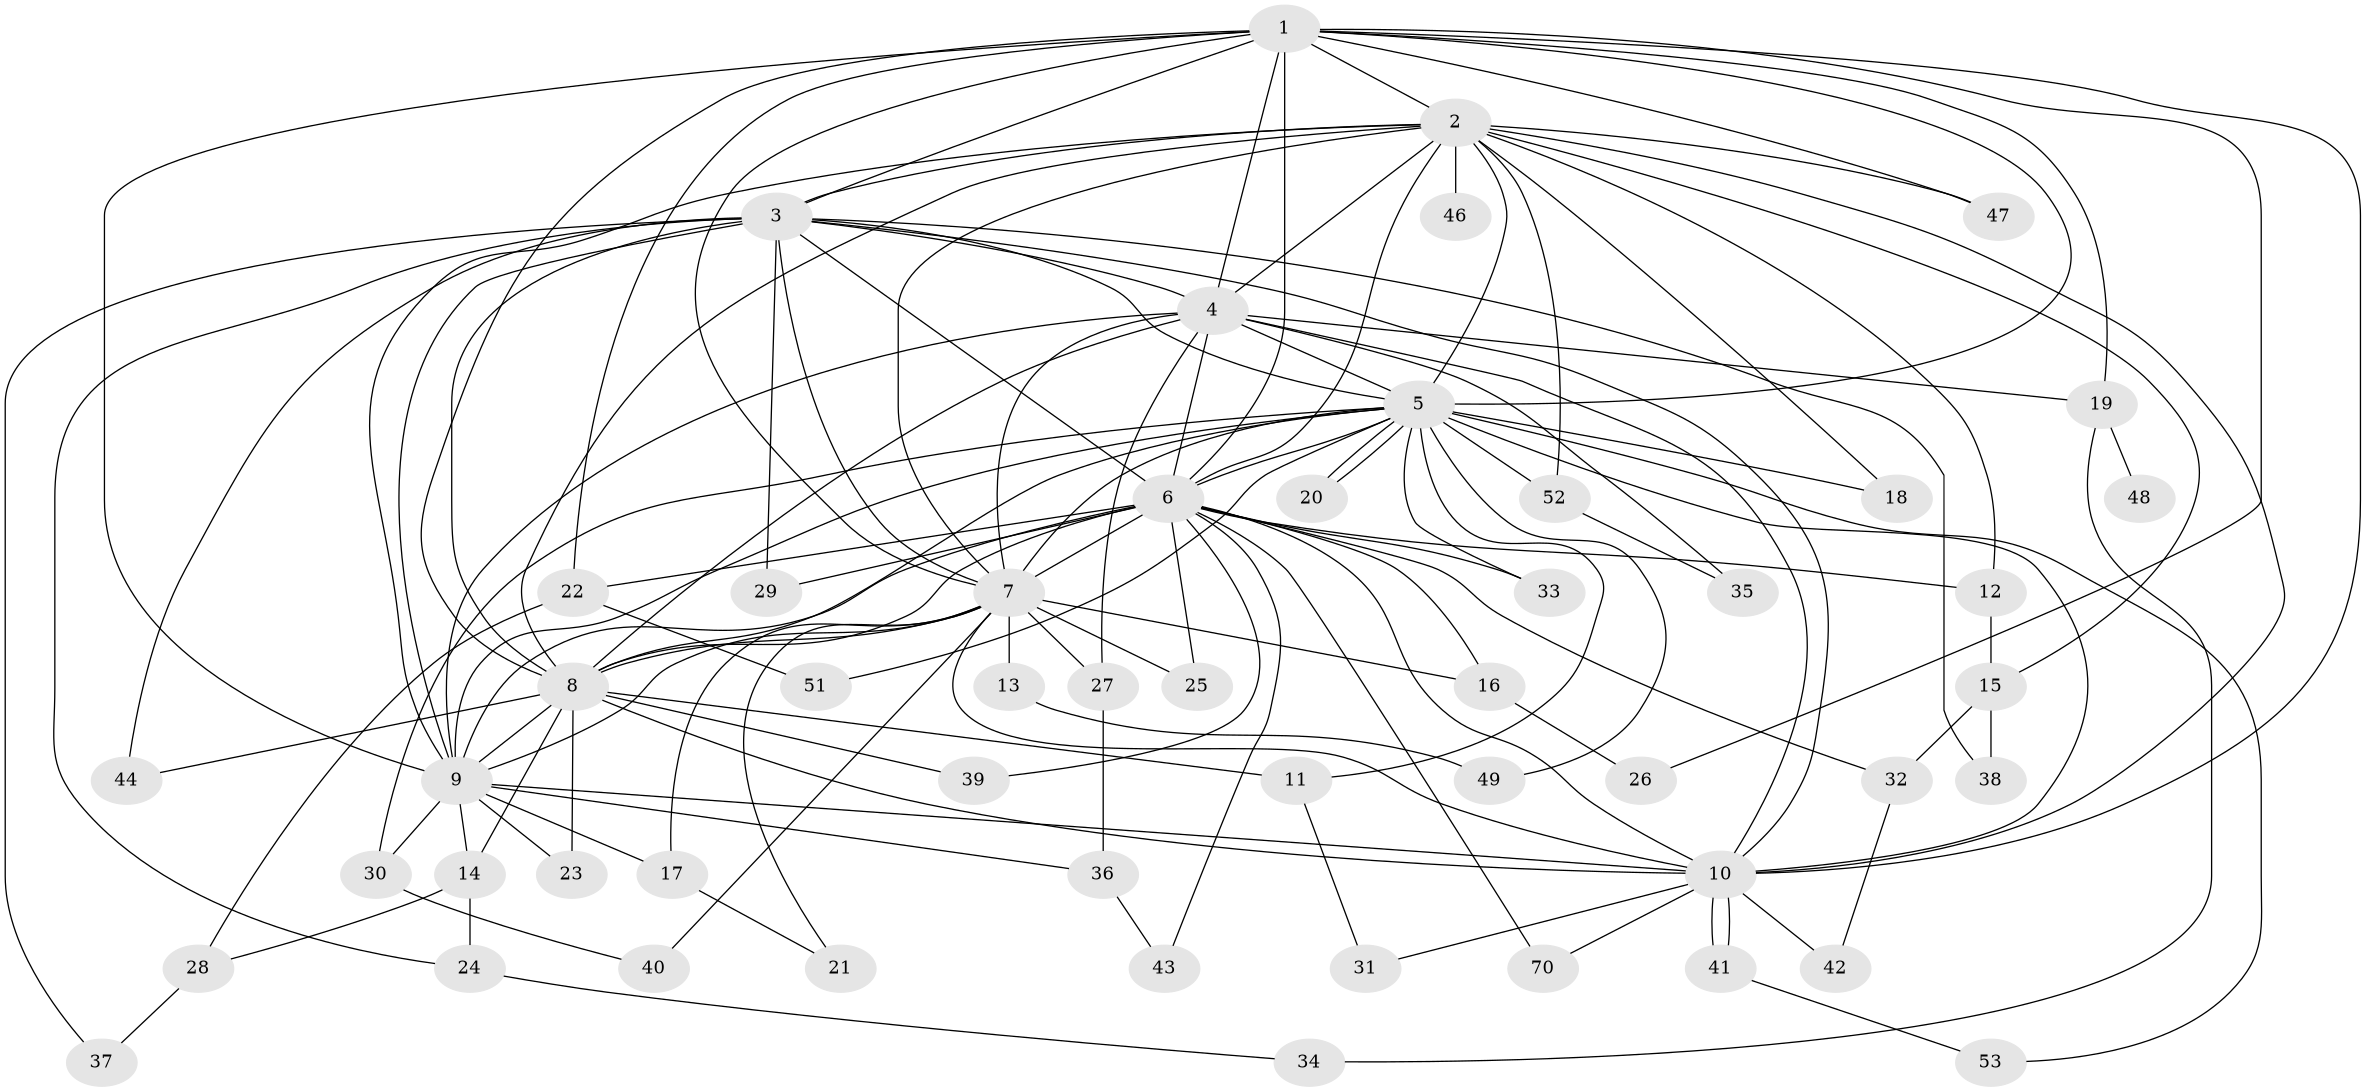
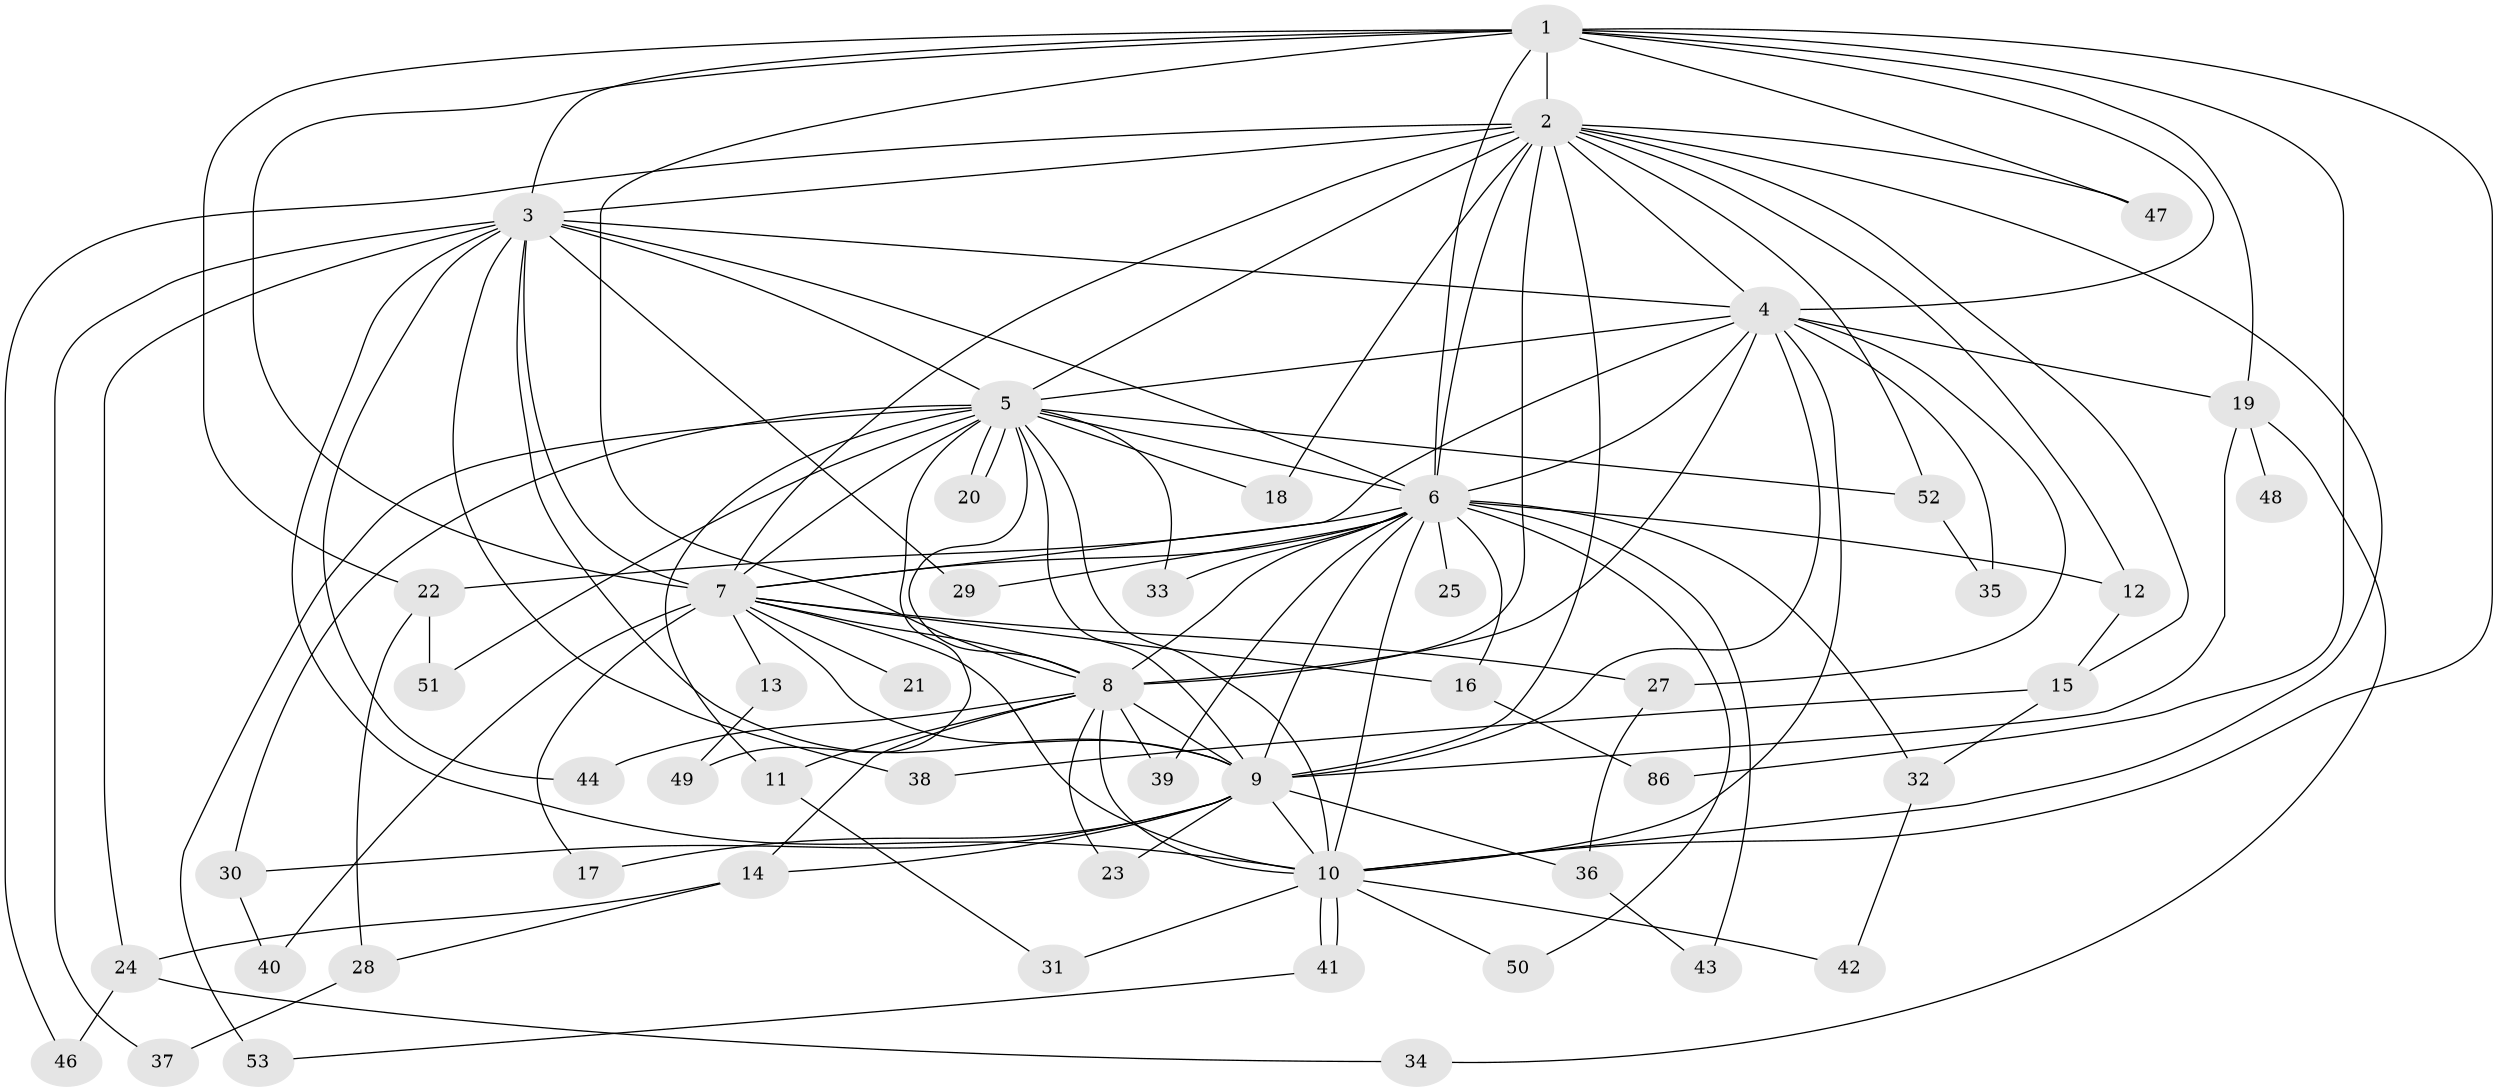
edge "1" -- "9": now "19" -- "9"
edge "1" -- "5": removed
edge "3" -- "8": removed
edge "7" -- "25": removed
node "26": label "26" -> "86"
edge "17" -- "21": removed
node "70": label "70" -> "50"
edge "24" -- "46": added
